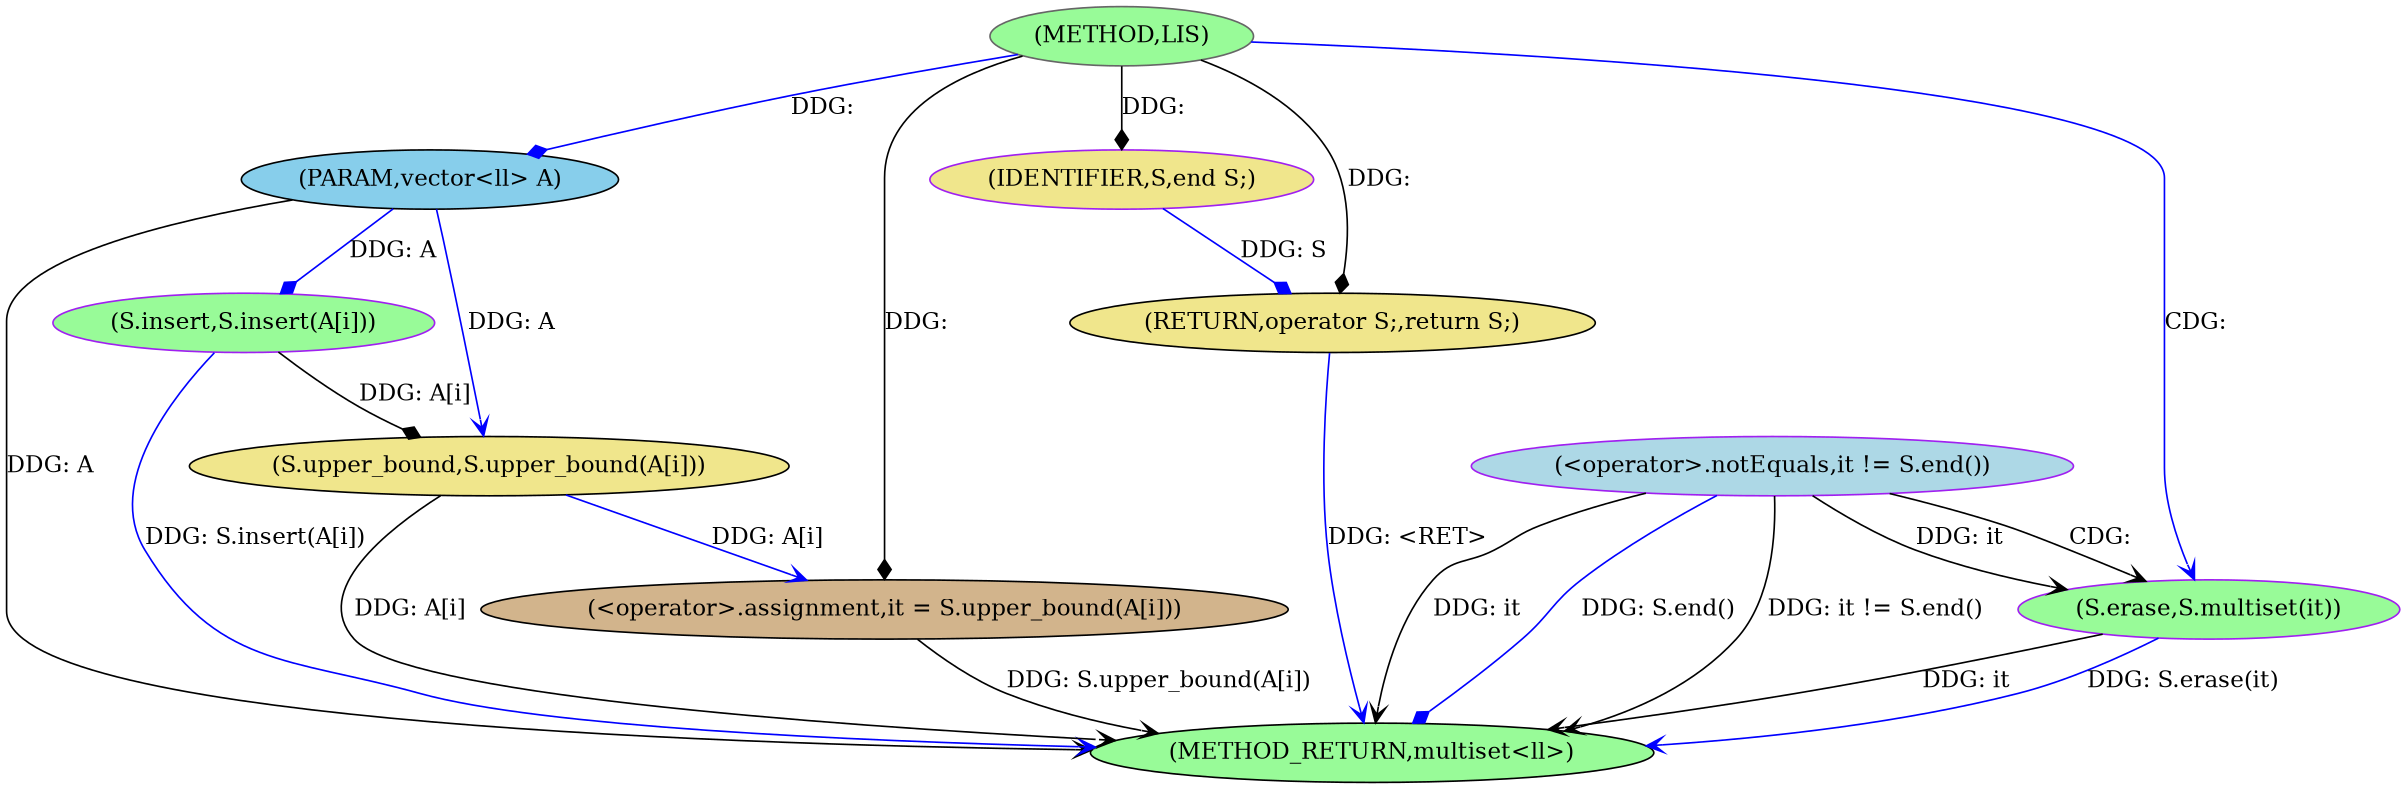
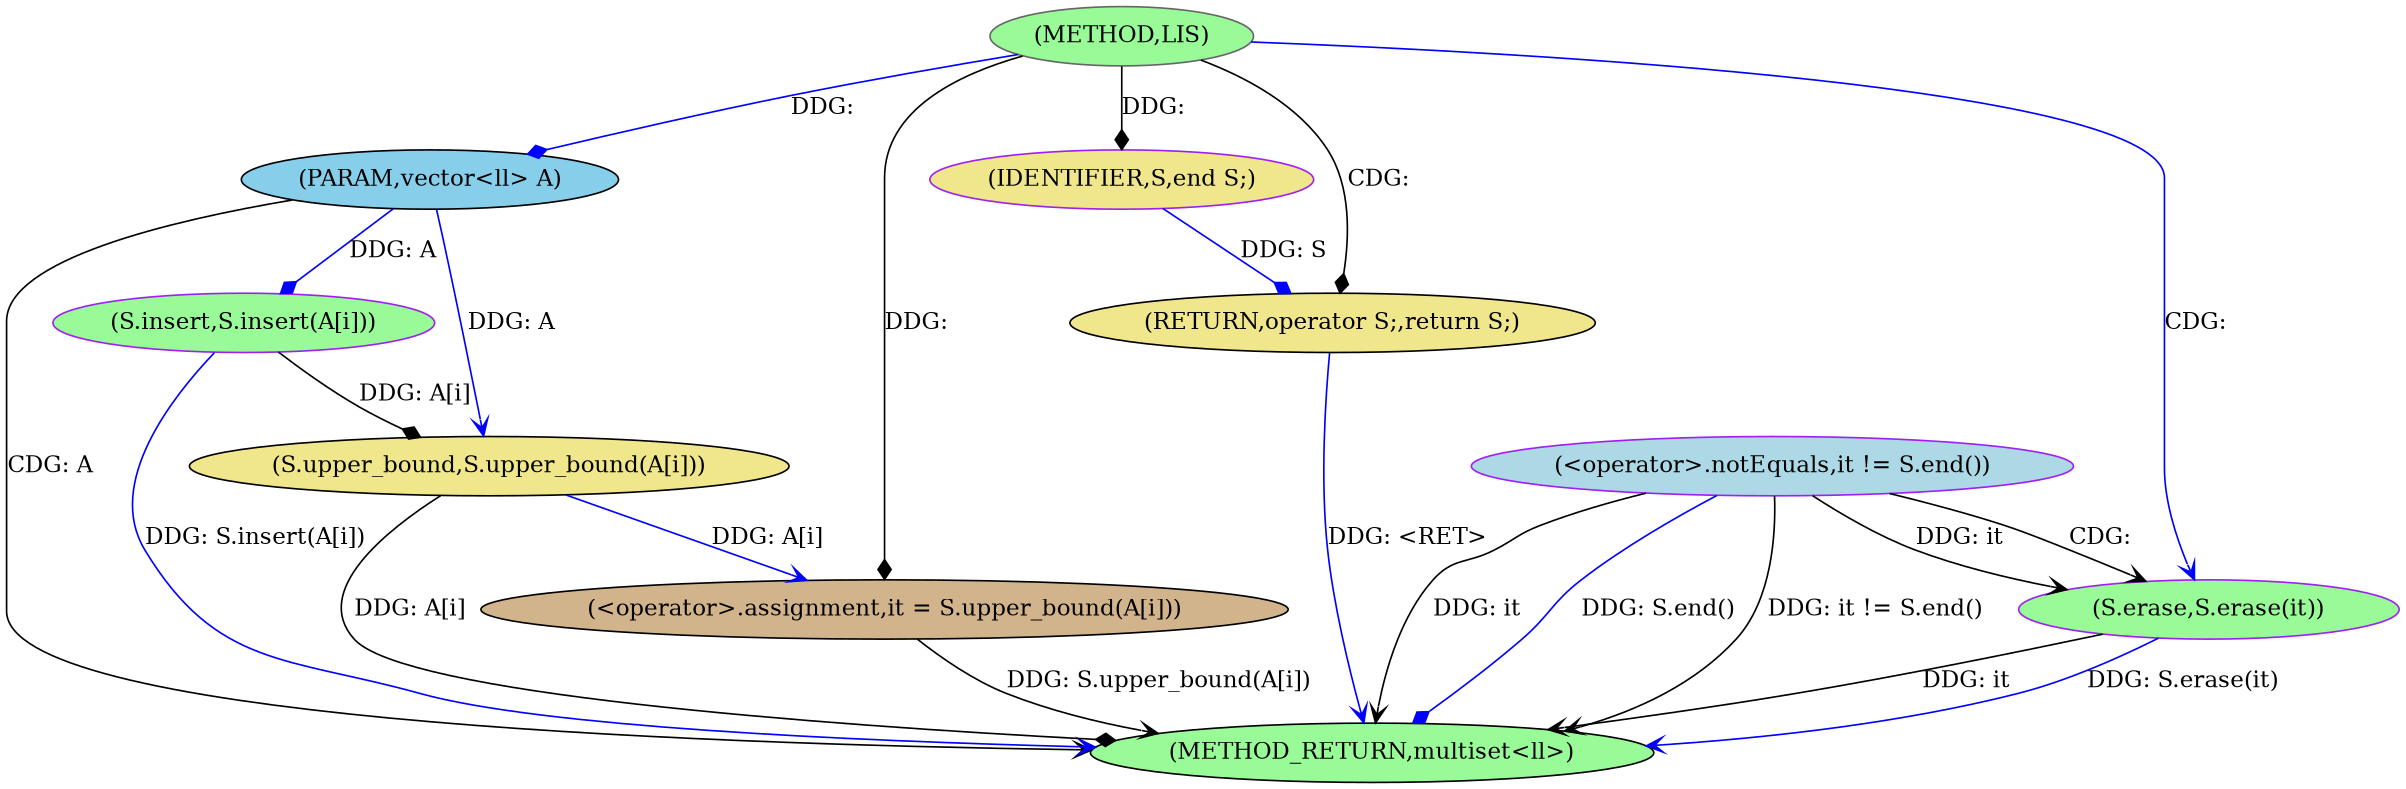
edge "(METHOD,LIS)" -> "(RETURN,operator S;,return S;)": label "DDG: " -> "CDG: "
edge "(PARAM,vector<ll> A)" -> "(METHOD_RETURN,multiset<ll>)": label "DDG: A" -> "CDG: A"
node "(S.erase,S.multiset(it))": label "(S.erase,S.multiset(it))" -> "(S.erase,S.erase(it))"
edge "(S.upper_bound,S.upper_bound(A[i]))" -> "(METHOD_RETURN,multiset<ll>)": arrowhead vee -> diamond
